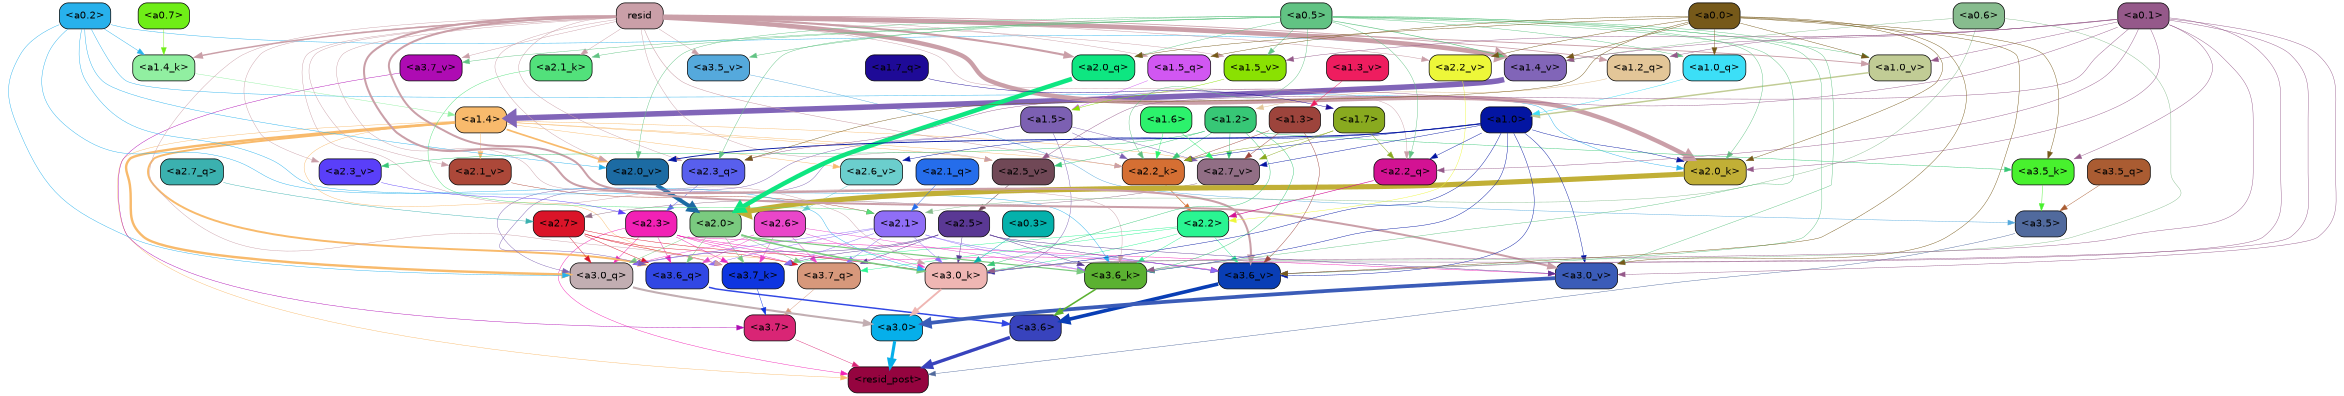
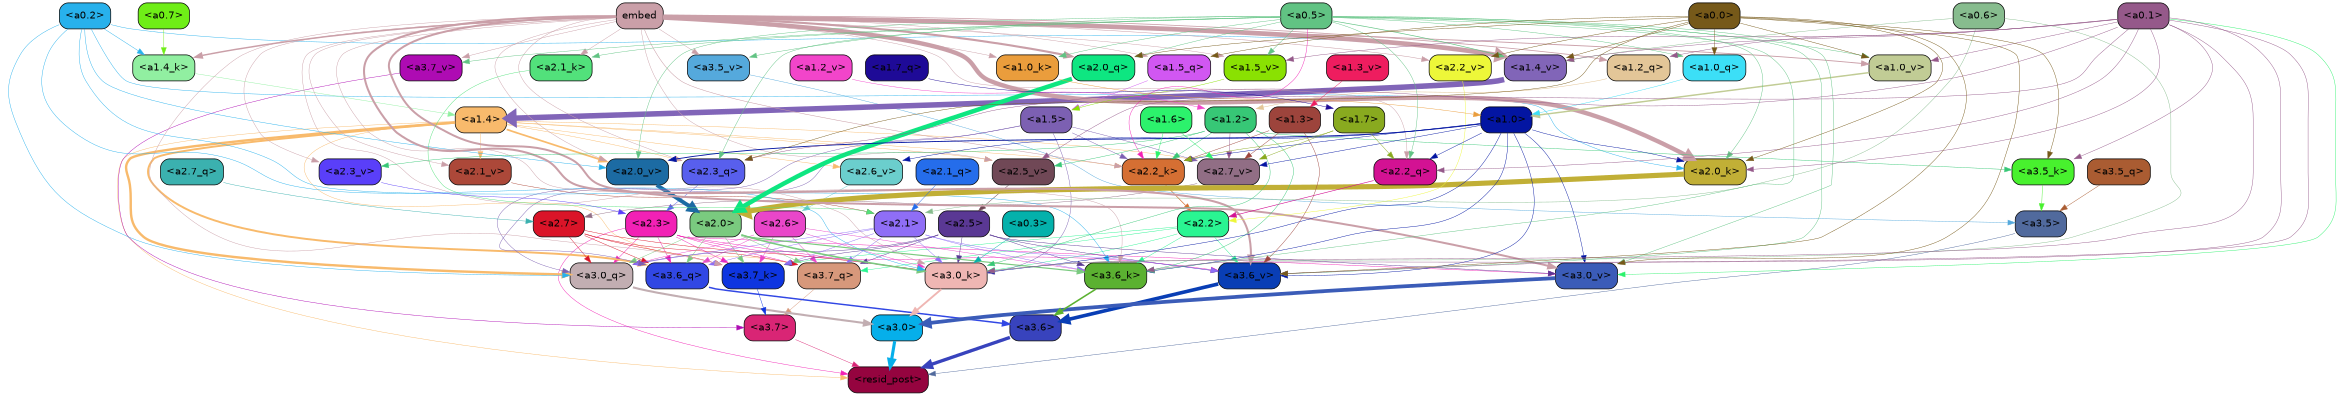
node "resid": label "resid" -> "embed"
node "<a1.2_v>": added
node "<a1.0_k>": added
edge "<a0.5>" -> "<a2.2_k>": color #61c383 -> #f221b5
edge "<a1.4>" -> "<a2.3_q>": added
edge "<a1.2>" -> "<a2.7_v>": color #37c776 -> #95598a
edge "<a0.1>" -> "<a3.0_v>": color #95598a -> #2cf26c
